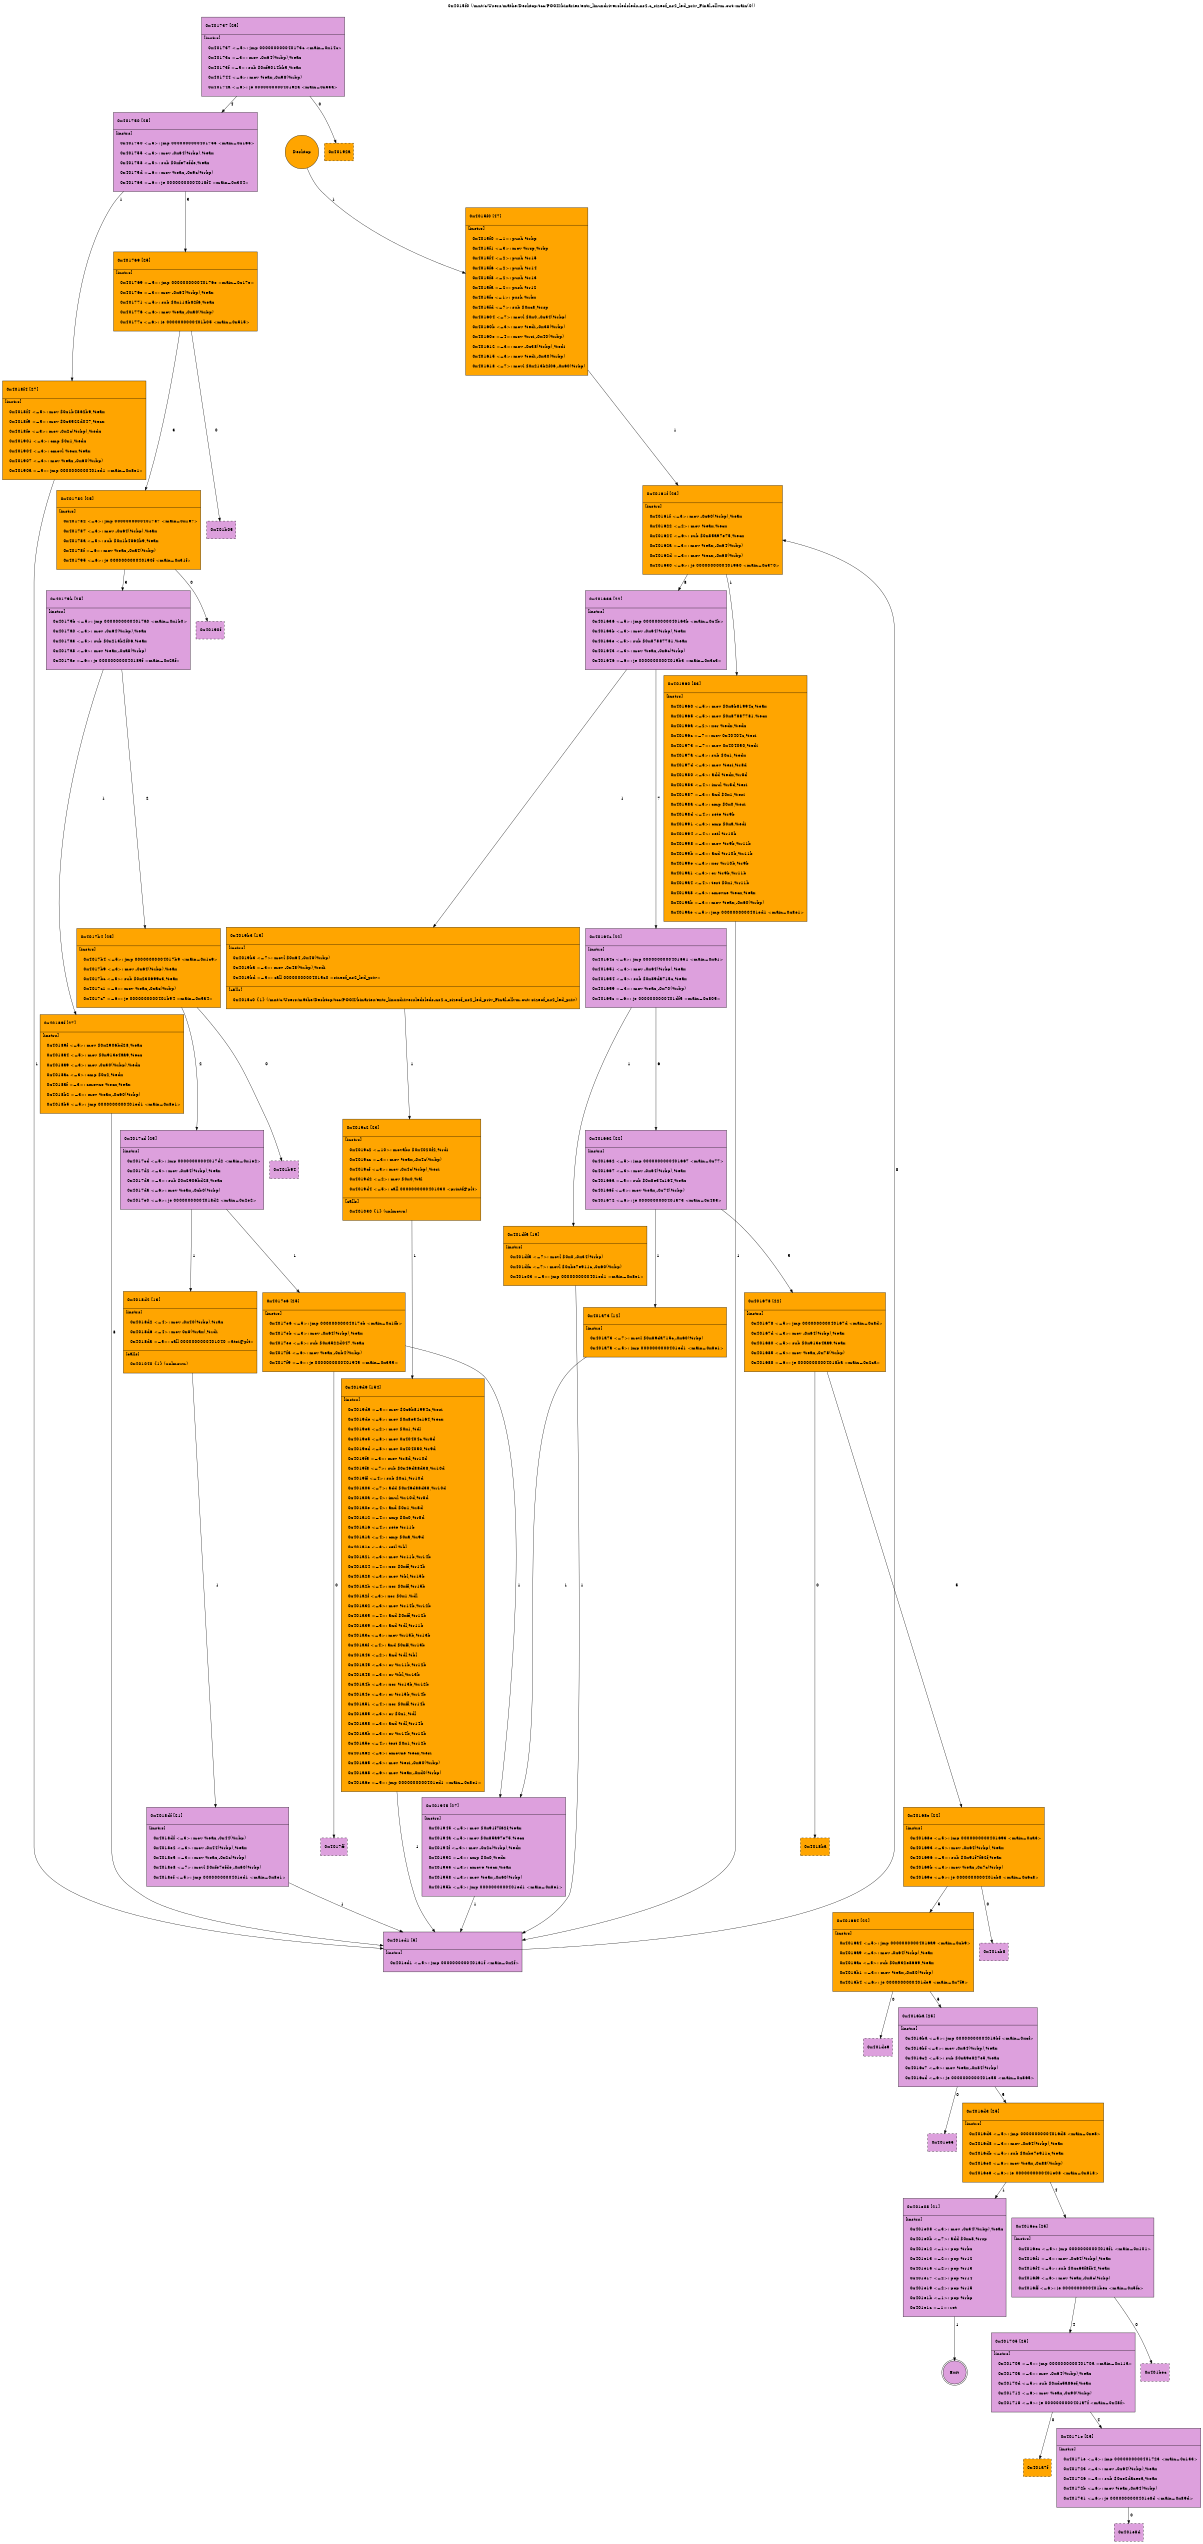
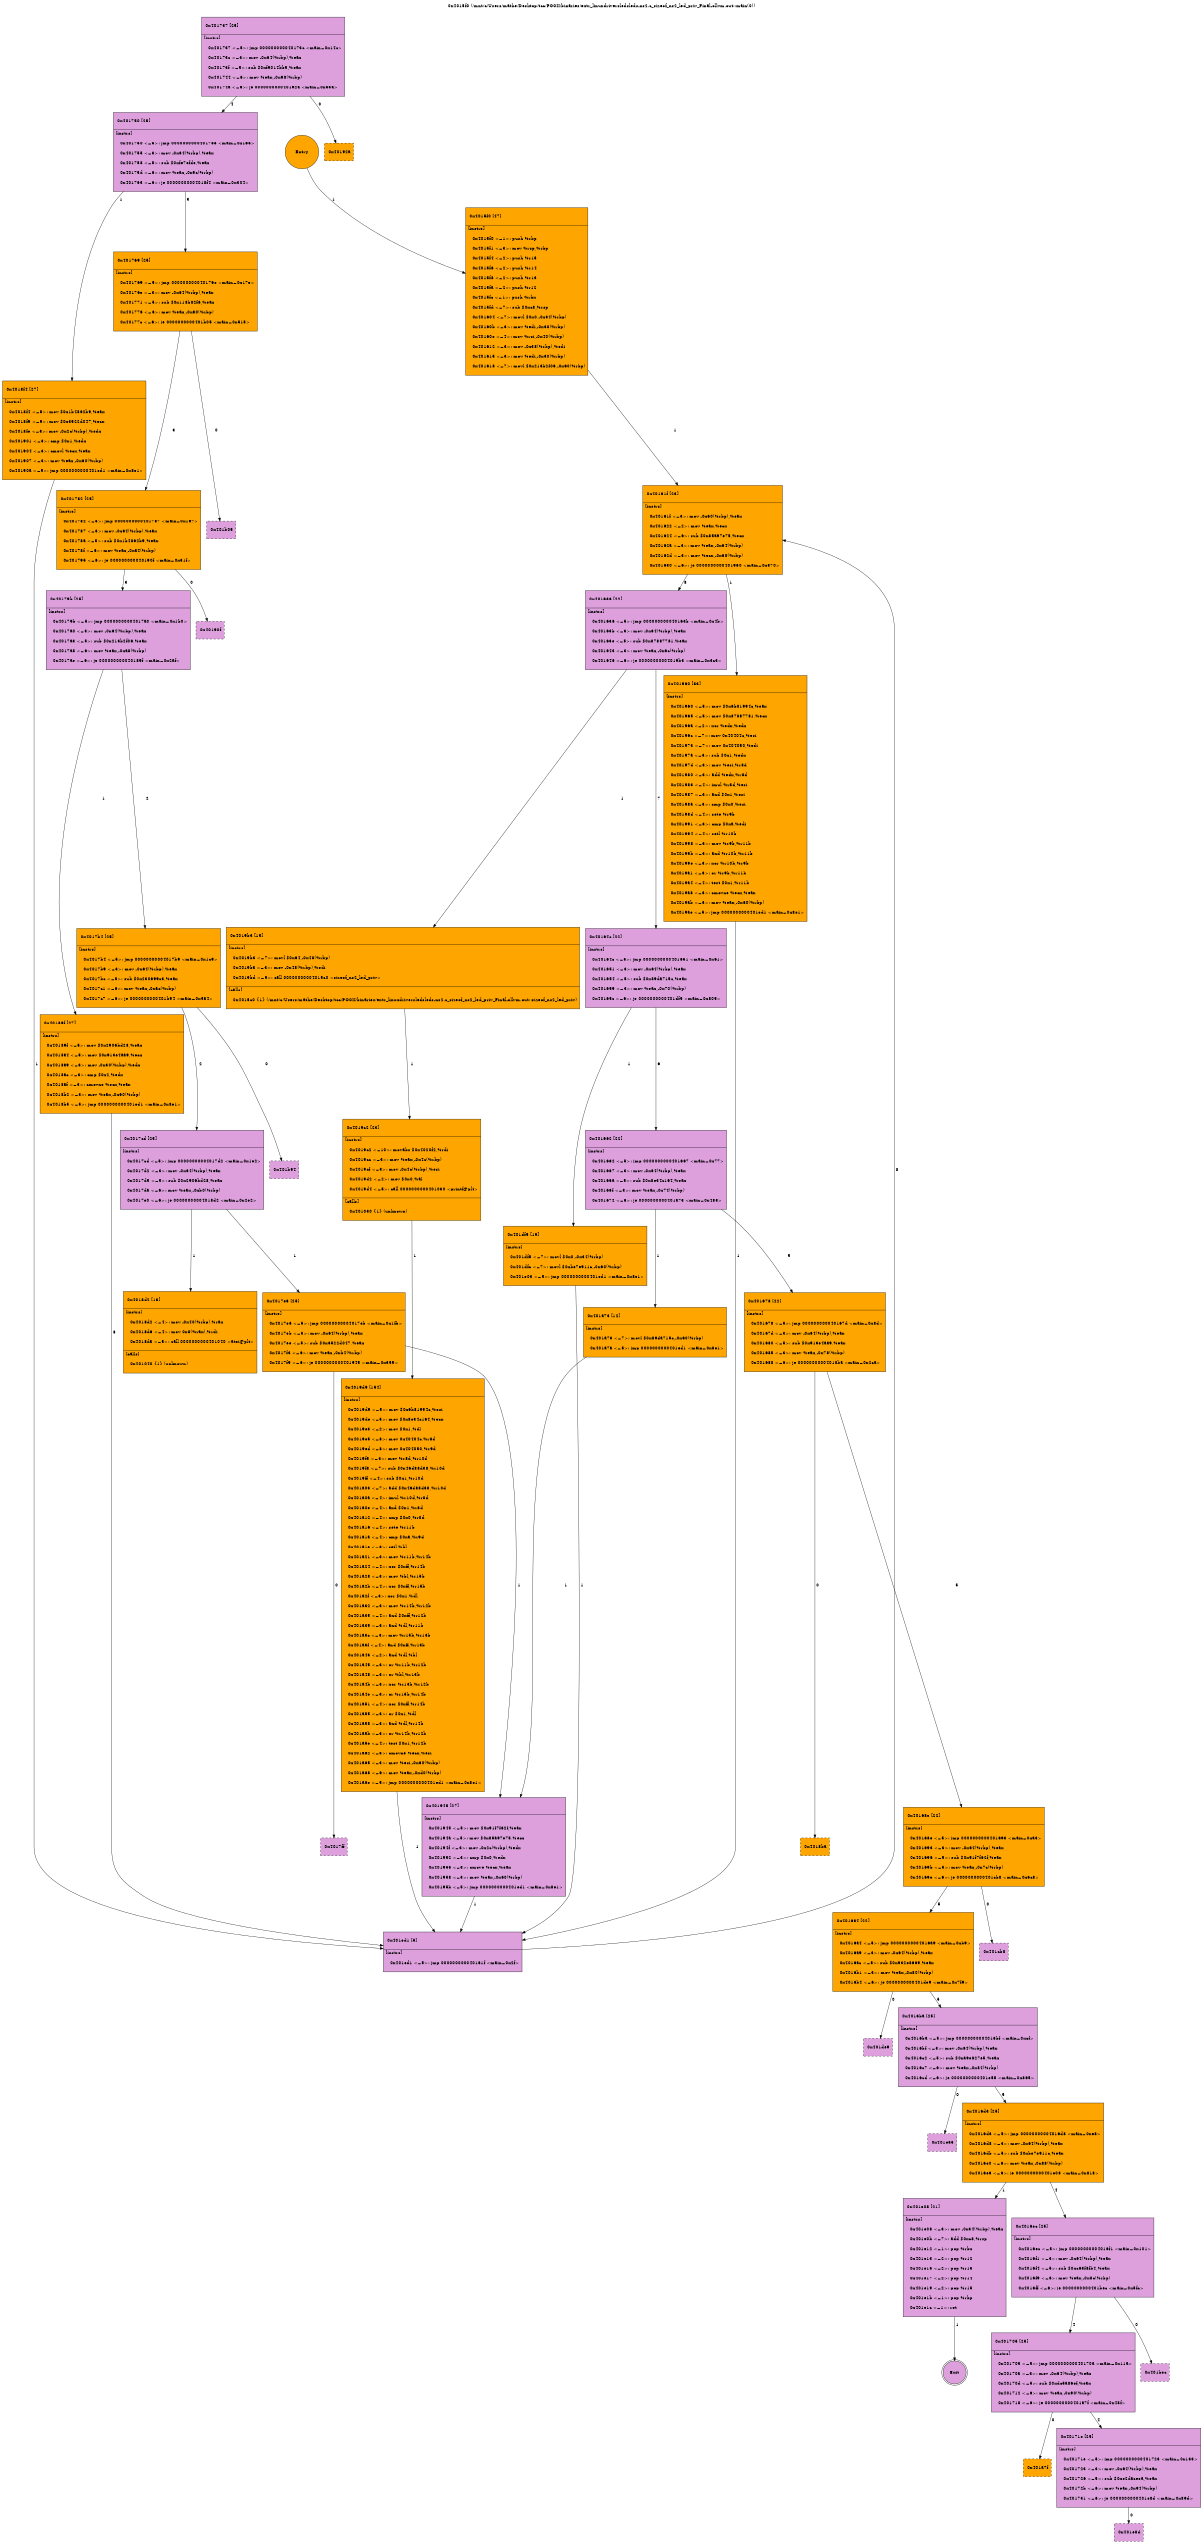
node "Desktop": label "Desktop" -> "Entry"
node "0x4018df [21]": removed
